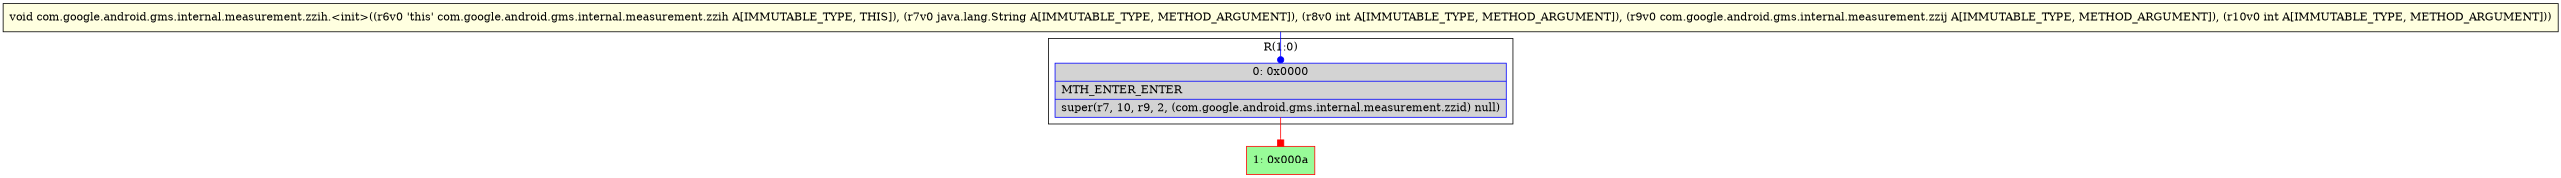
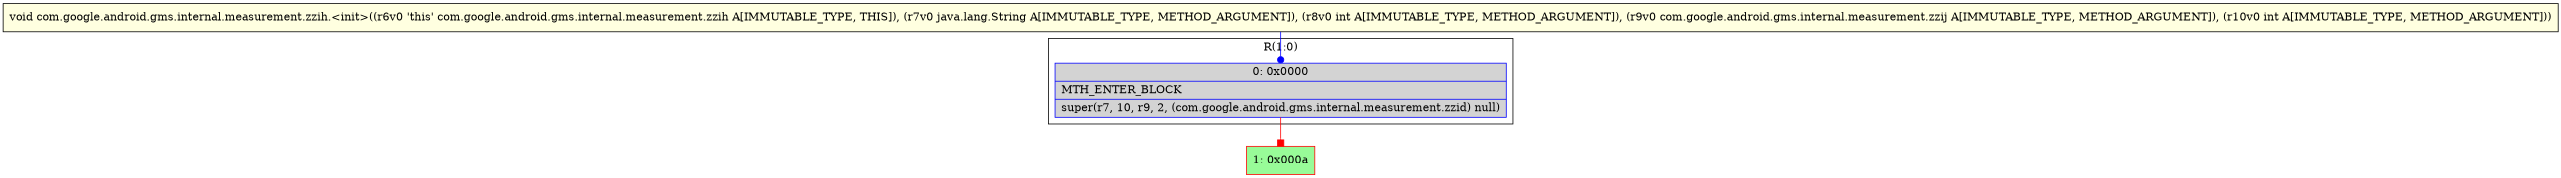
node "0: 0x0000": text "MTH_ENTER_ENTER" -> "MTH_ENTER_BLOCK"
